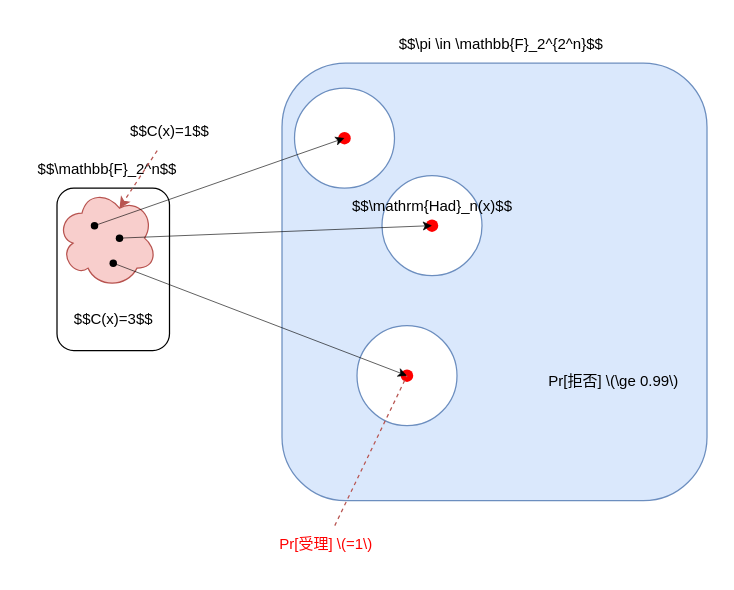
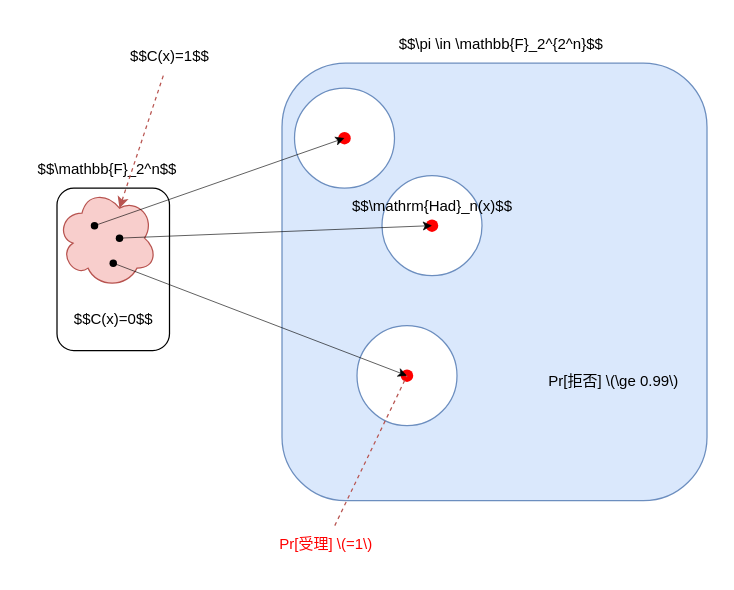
node "$$C(x)=1$$": moved (169, 132) -> (169, 57)
node "$$C(x)=3$$": label "$$C(x)=3$$" -> "$$C(x)=0$$"
